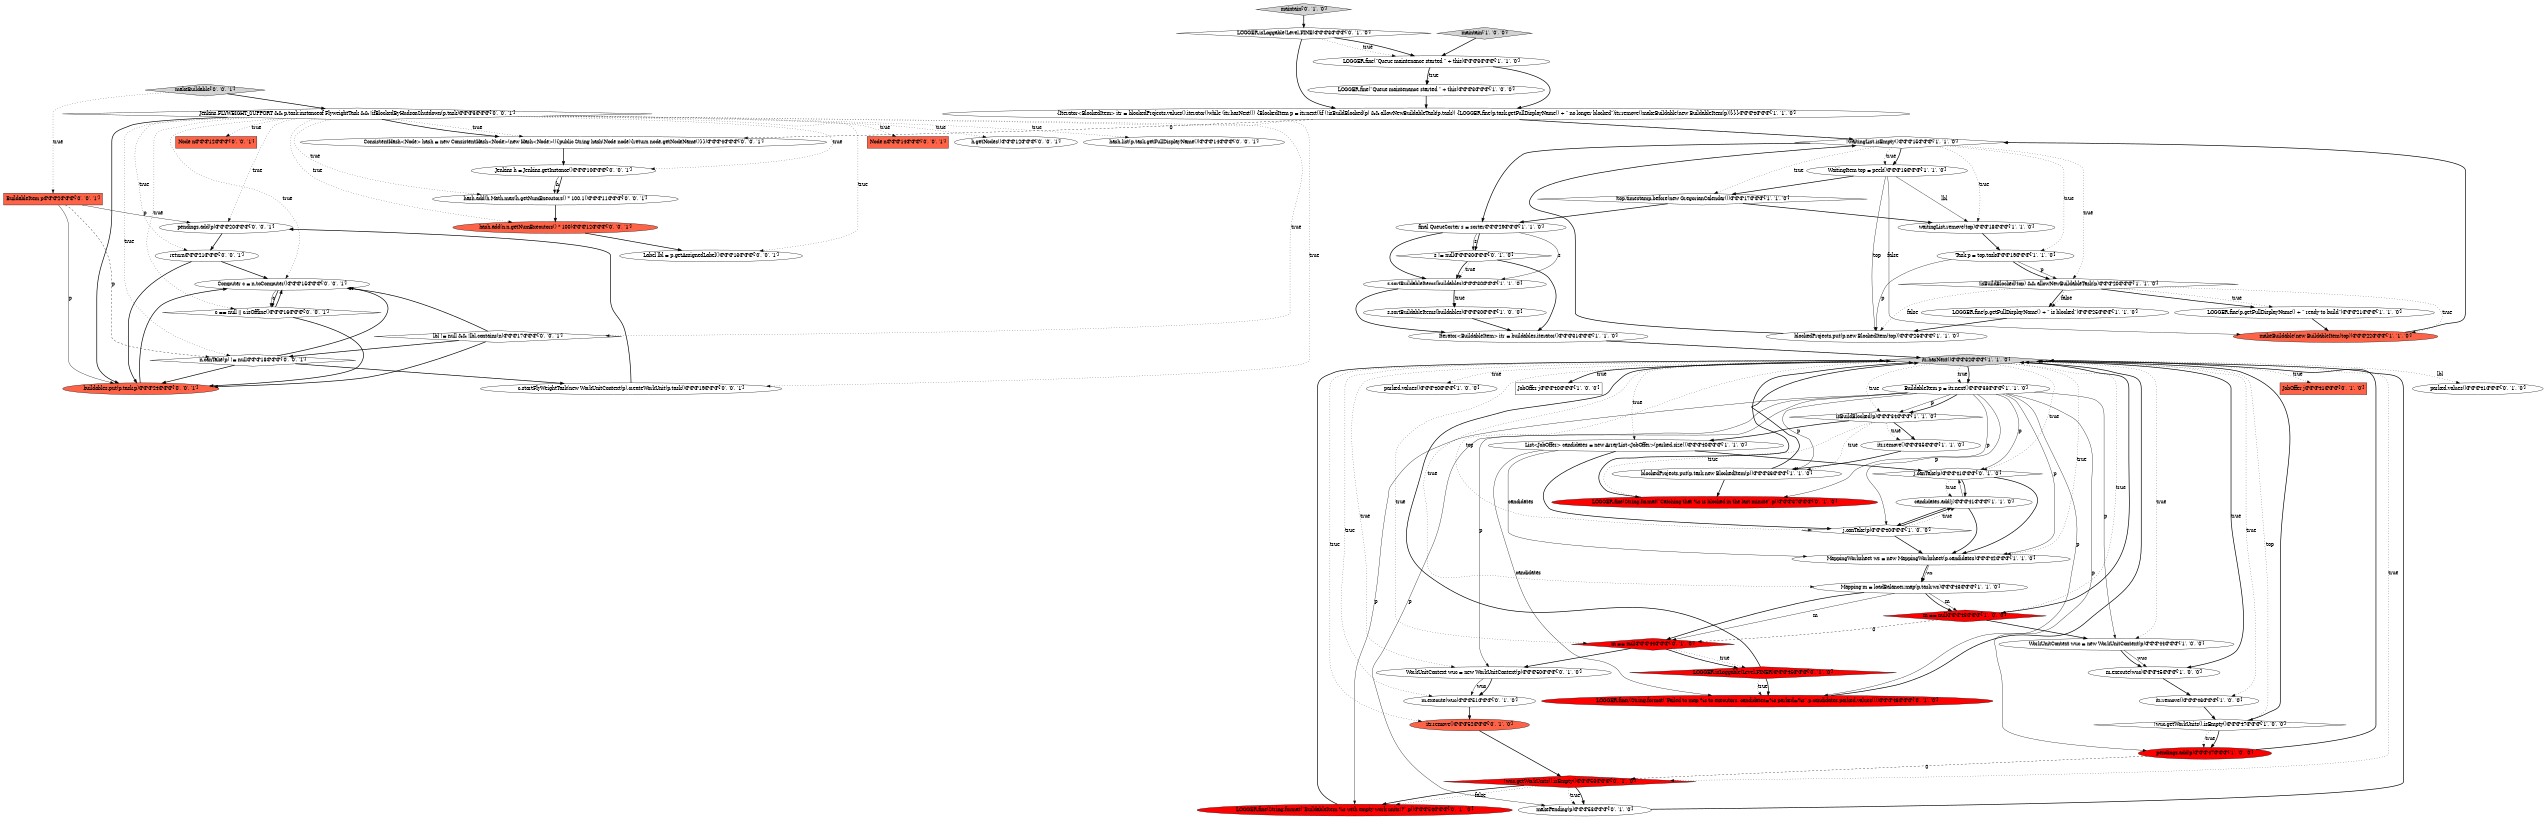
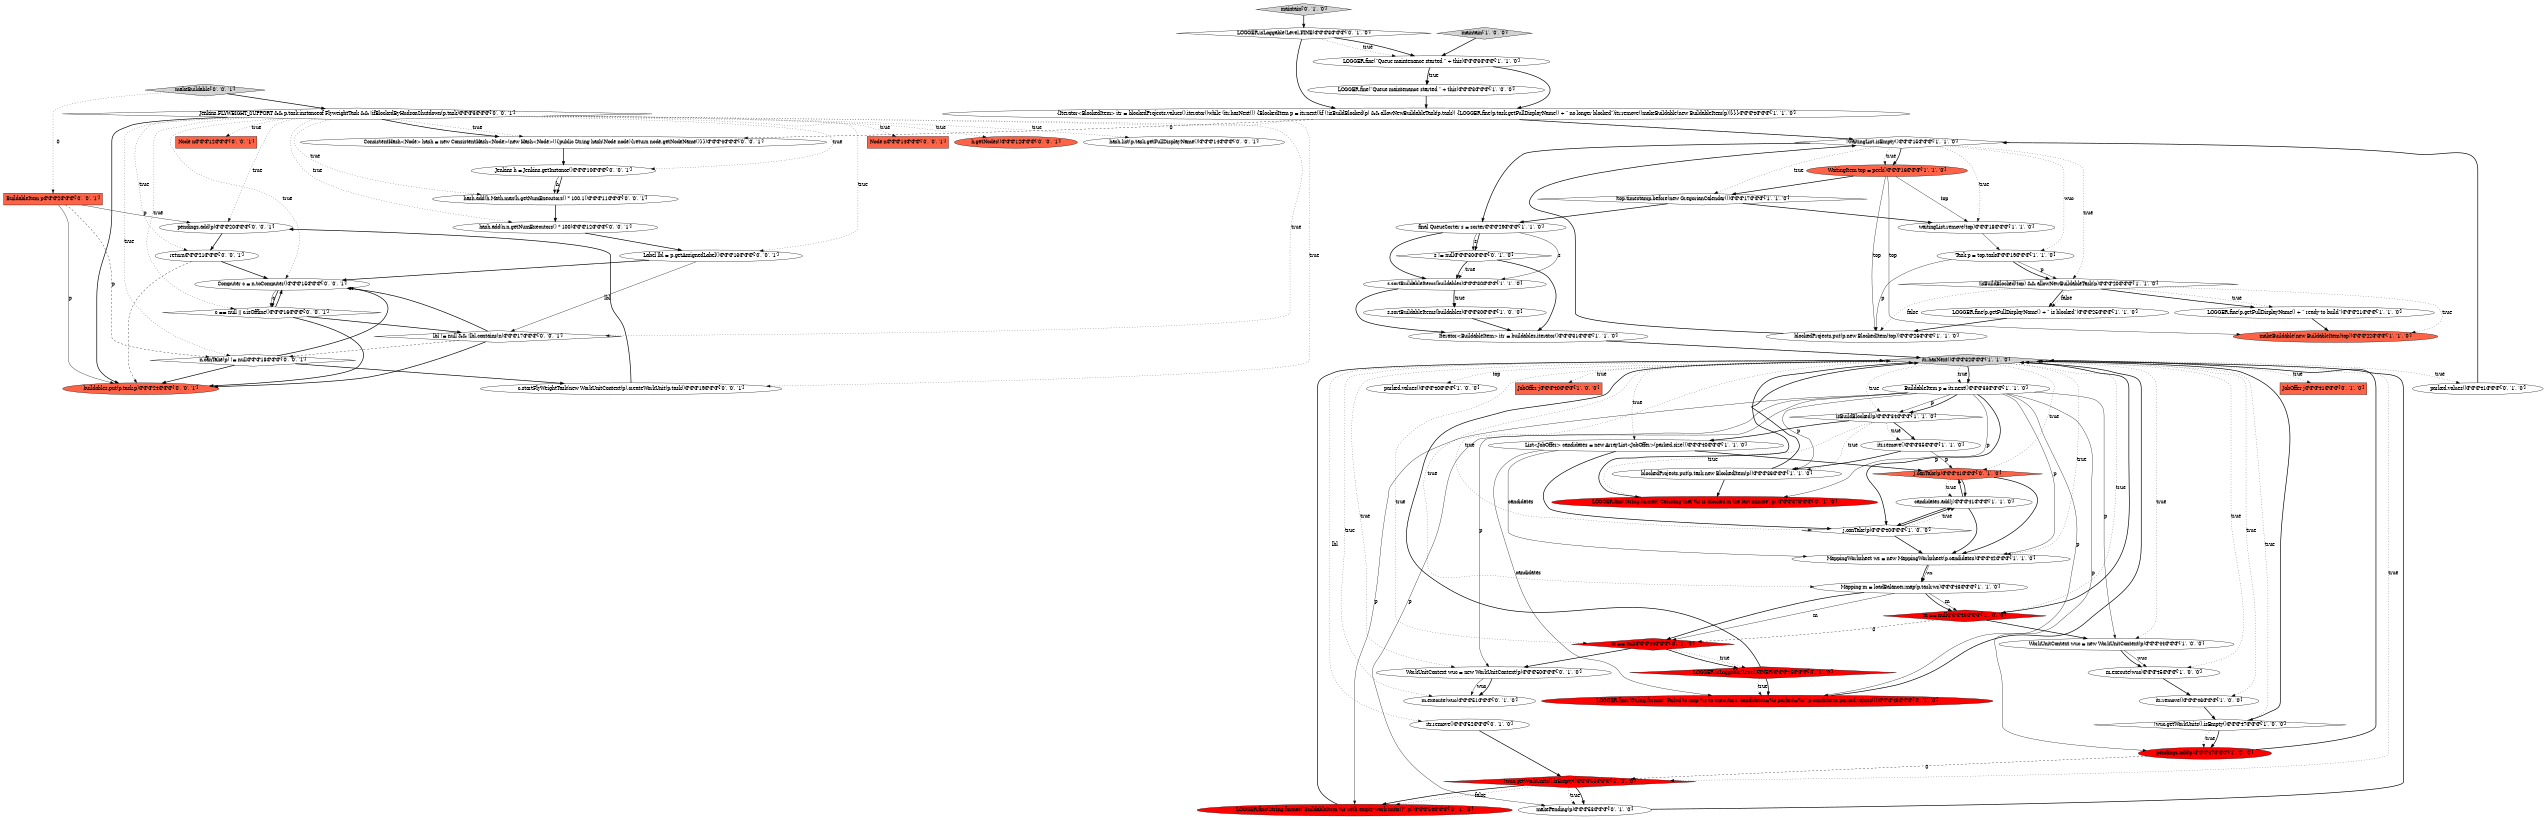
edge "makeBuildable['0', '0', '1']" -> "BuildableItem p@@@2@@@['0', '0', '1']": label "true" -> "0"
node "h.getNodes()@@@12@@@['0', '0', '1']": fillcolor white -> tomato
edge "makeBuildable(new BuildableItem(top))@@@22@@@['1', '1', '0']" -> "!waitingList.isEmpty()@@@15@@@['1', '1', '0']": now "parked.values()@@@41@@@['0', '1', '0']" -> "!waitingList.isEmpty()@@@15@@@['1', '1', '0']"
node "WaitingItem top = peek()@@@16@@@['1', '1', '0']": fillcolor white -> tomato
edge "WaitingItem top = peek()@@@16@@@['1', '1', '0']" -> "waitingList.remove(top)@@@18@@@['1', '1', '0']": label "lbl" -> "top"
edge "!waitingList.isEmpty()@@@15@@@['1', '1', '0']" -> "Task p = top.task@@@19@@@['1', '1', '0']": label "true" -> "wuc"
node "hash.add(n,n.getNumExecutors() * 100)@@@12@@@['0', '0', '1']": fillcolor tomato -> white
edge "waitingList.remove(top)@@@18@@@['1', '1', '0']" -> "Task p = top.task@@@19@@@['1', '1', '0']": style bold -> solid
edge "WaitingItem top = peek()@@@16@@@['1', '1', '0']" -> "makeBuildable(new BuildableItem(top))@@@22@@@['1', '1', '0']": label "false" -> "top"
edge "Label lbl = p.getAssignedLabel()@@@13@@@['0', '0', '1']" -> "lbl != null && !lbl.contains(n)@@@17@@@['0', '0', '1']": added, label "lbl"
edge "return@@@21@@@['0', '0', '1']" -> "buildables.put(p.task,p)@@@24@@@['0', '0', '1']": style bold -> dashed
edge "buildables.put(p.task,p)@@@24@@@['0', '0', '1']" -> "Computer c = n.toComputer()@@@15@@@['0', '0', '1']": now "Label lbl = p.getAssignedLabel()@@@13@@@['0', '0', '1']" -> "Computer c = n.toComputer()@@@15@@@['0', '0', '1']"
edge "c == null || c.isOffline()@@@16@@@['0', '0', '1']" -> "lbl != null && !lbl.contains(n)@@@17@@@['0', '0', '1']": added
edge "lbl != null && !lbl.contains(n)@@@17@@@['0', '0', '1']" -> "n.canTake(p) != null@@@18@@@['0', '0', '1']": style bold -> dashed
edge "itr.hasNext()@@@32@@@['1', '1', '0']" -> "JobOffer j@@@40@@@['1', '0', '0']": style bold -> dotted
edge "itr.hasNext()@@@32@@@['1', '1', '0']" -> "parked.values()@@@40@@@['1', '0', '0']": label "true" -> "top"
edge "itr.hasNext()@@@32@@@['1', '1', '0']" -> "parked.values()@@@41@@@['0', '1', '0']": label "lbl" -> "true"
node "JobOffer j@@@40@@@['1', '0', '0']": fillcolor white -> tomato
edge "BuildableItem p = itr.next()@@@33@@@['1', '1', '0']" -> "j.canTake(p)@@@41@@@['0', '1', '0']": now "itr.remove()@@@35@@@['1', '1', '0']" -> "j.canTake(p)@@@41@@@['0', '1', '0']"
edge "itr.hasNext()@@@32@@@['1', '1', '0']" -> "j.canTake(p)@@@40@@@['1', '0', '0']": label "top" -> "true"
edge "itr.hasNext()@@@32@@@['1', '1', '0']" -> "m.execute(wuc)@@@45@@@['1', '0', '0']": style bold -> dotted
edge "BuildableItem p = itr.next()@@@33@@@['1', '1', '0']" -> "j.canTake(p)@@@40@@@['1', '0', '0']": style solid -> bold
node "j.canTake(p)@@@41@@@['0', '1', '0']": fillcolor white -> tomato
edge "candidates.add(j)@@@41@@@['1', '1', '0']" -> "j.canTake(p)@@@41@@@['0', '1', '0']": style solid -> bold
edge "itr.hasNext()@@@32@@@['1', '1', '0']" -> "itr.remove()@@@52@@@['0', '1', '0']": label "true" -> "lbl"
edge "itr.hasNext()@@@32@@@['1', '1', '0']" -> "!wuc.getWorkUnits().isEmpty()@@@47@@@['1', '0', '0']": label "top" -> "true"
edge "m.execute(wuc)@@@51@@@['0', '1', '0']" -> "itr.remove()@@@52@@@['0', '1', '0']": removed
node "itr.remove()@@@52@@@['0', '1', '0']": fillcolor tomato -> white
